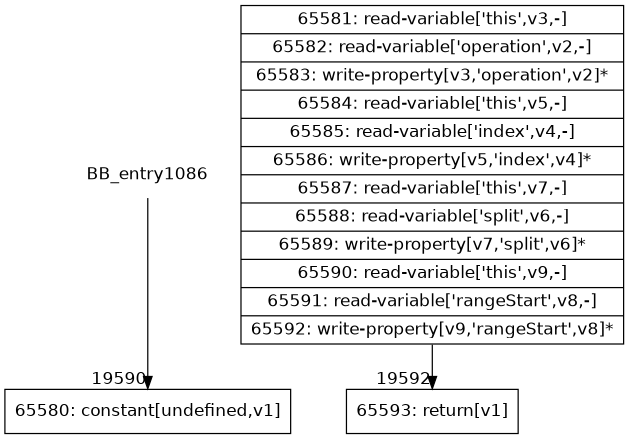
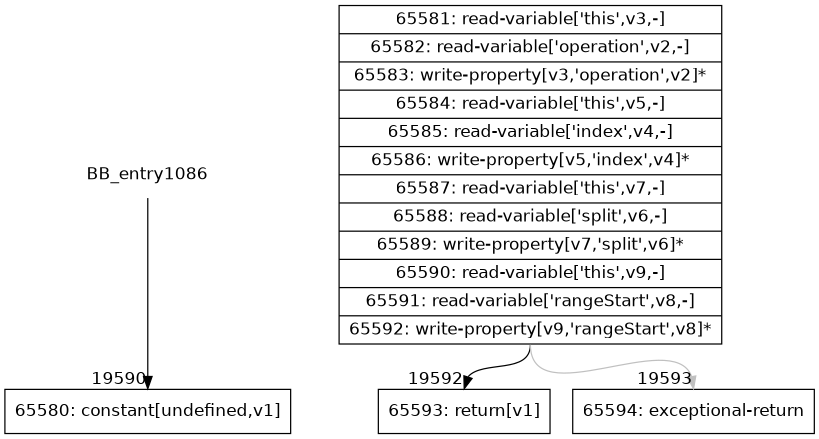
node "65594: exceptional-return": added
